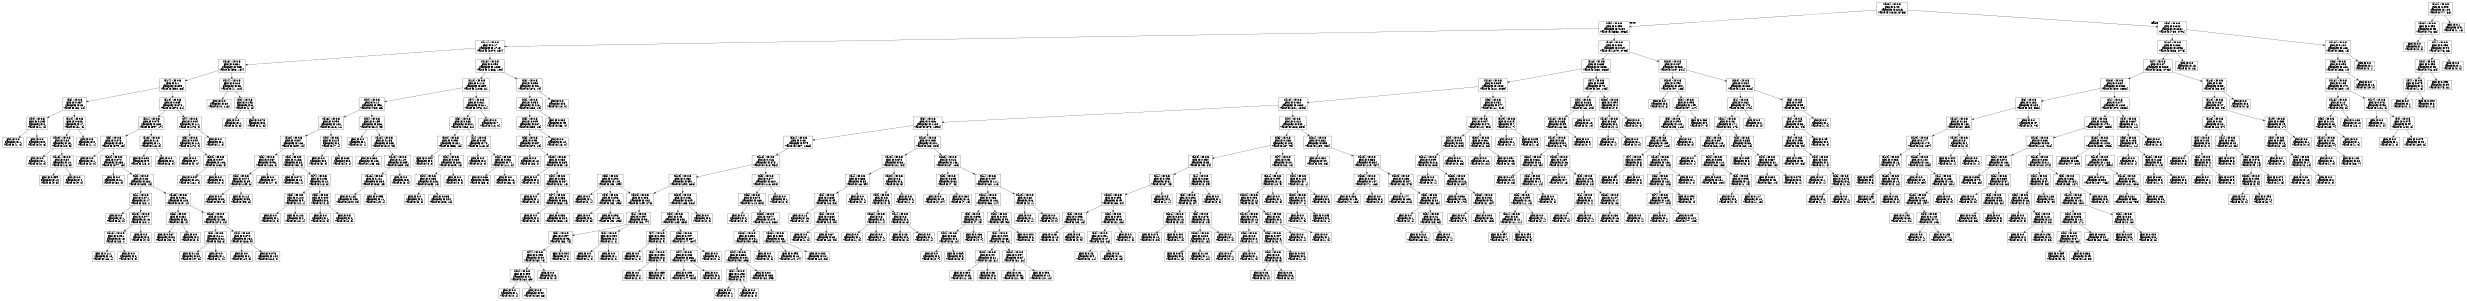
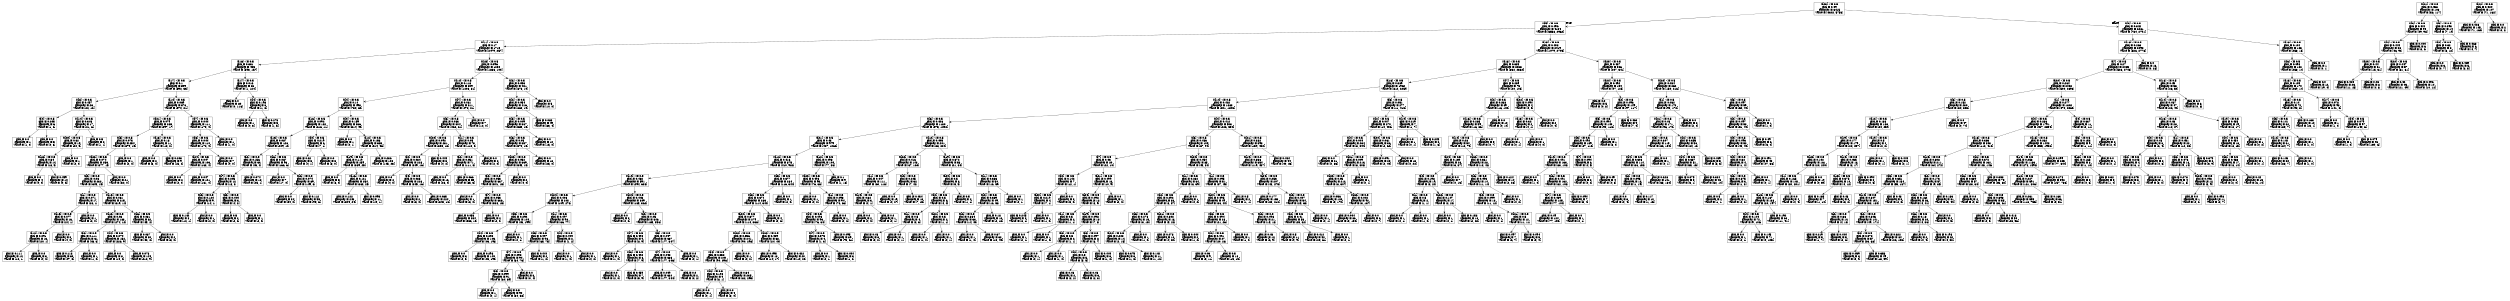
edge "X[21] <= 0.5 gini = 0.43 samples = 979 value = [487, 1068]" -> "X[12] <= 0.5 gini = 0.498 samples = 104 value = [77, 86]": added
edge "X[19] <= 0.5 gini = 0.336 samples = 354 value = [119, 437]" -> "X[22] <= 0.5 gini = 0.424 samples = 147 value = [71, 162]": removed
edge "X[5] <= 0.5 gini = 0.292 samples = 144 value = [43, 199]" -> "X[24] <= 0.5 gini = 0.406 samples = 242 value = [109, 276]": reversed
edge "X[1] <= 0.5 gini = 0.447 samples = 111 value = [60, 118]" -> "X[21] <= 0.5 gini = 0.438 samples = 108 value = [56, 117]": removed
